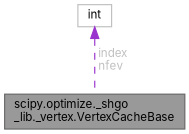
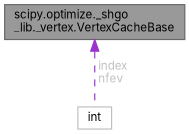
edge "scipy.optimize._shgo _lib._vertex.VertexCacheBase" -> "int": reversed
